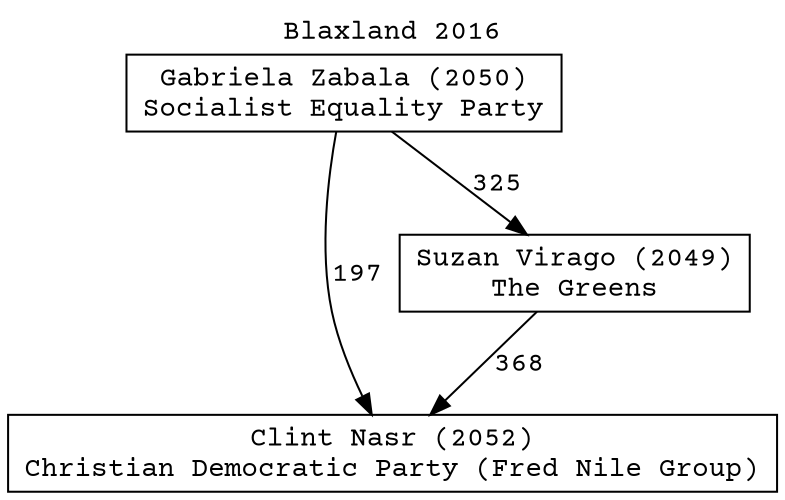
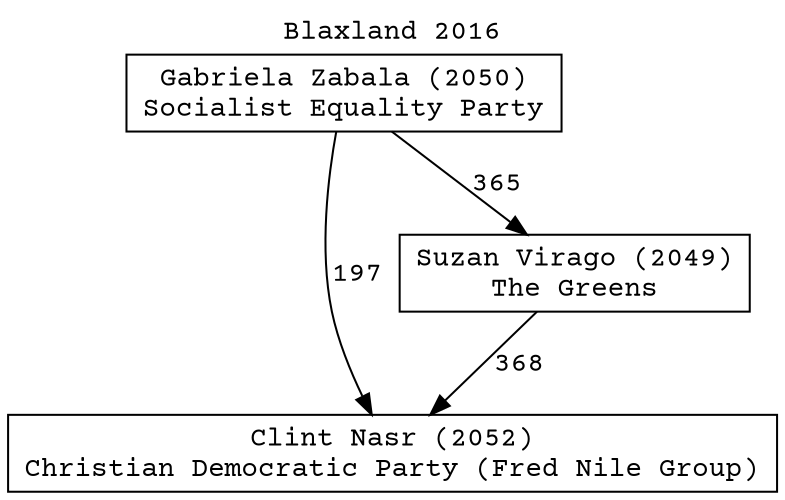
edge "Gabriela Zabala (2050) Socialist Equality Party" -> "Suzan Virago (2049) The Greens": label "325" -> "365"
